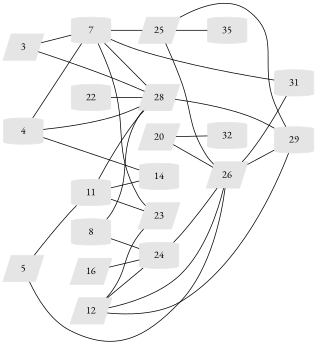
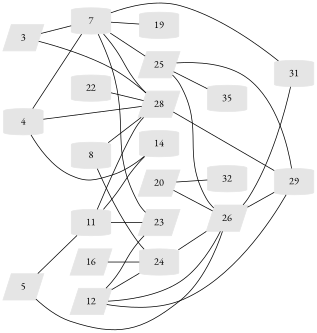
node "19": added
